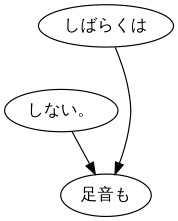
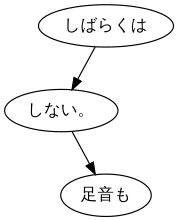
edge "しばらくは" -> "足音も": now "しばらくは" -> "しない。"
